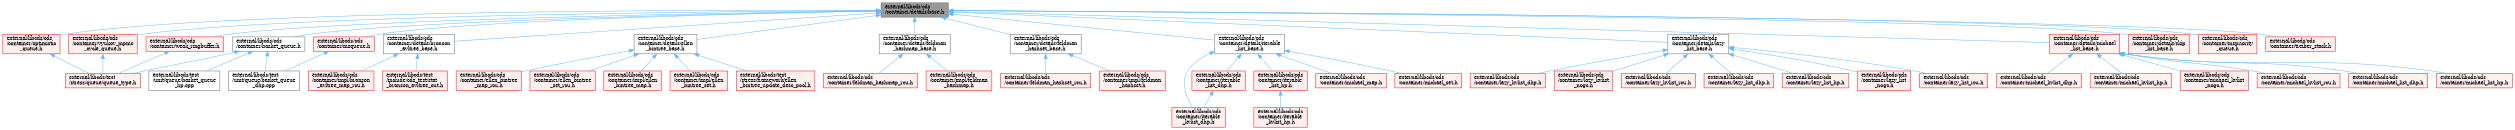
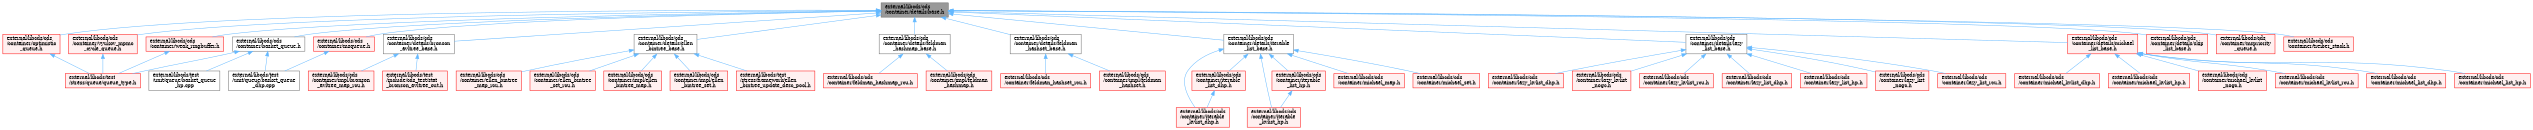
edge "external/libcds/cds /container/iterable _kvlist_hp.h" -> "external/libcds/cds /container/details/iterable _list_base.h": added
